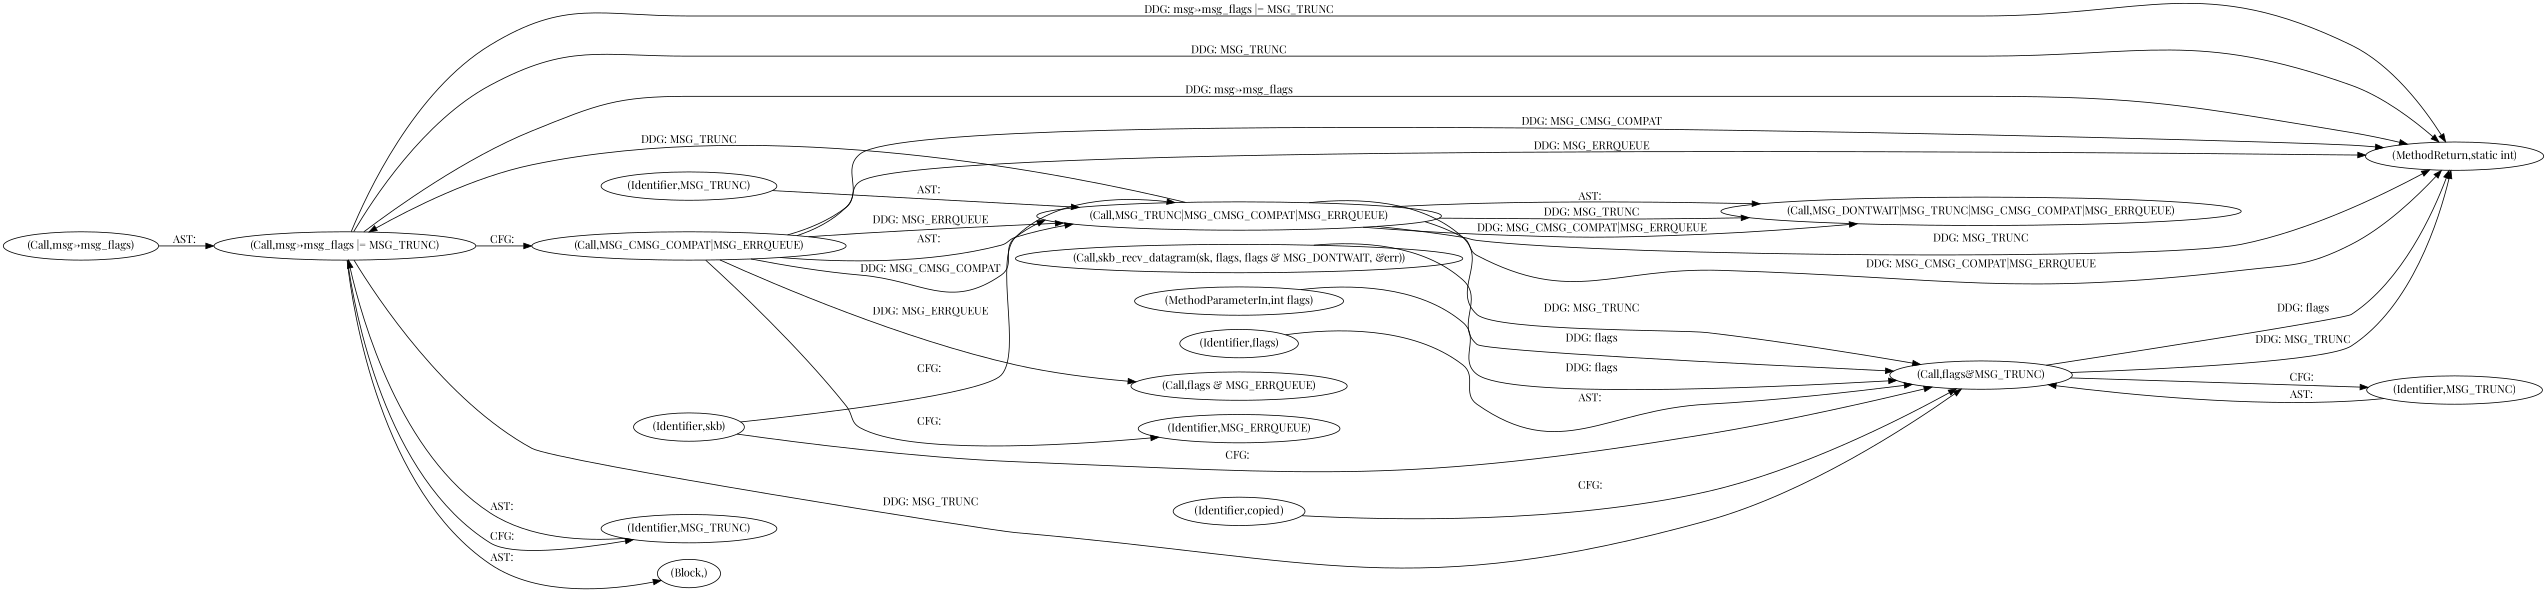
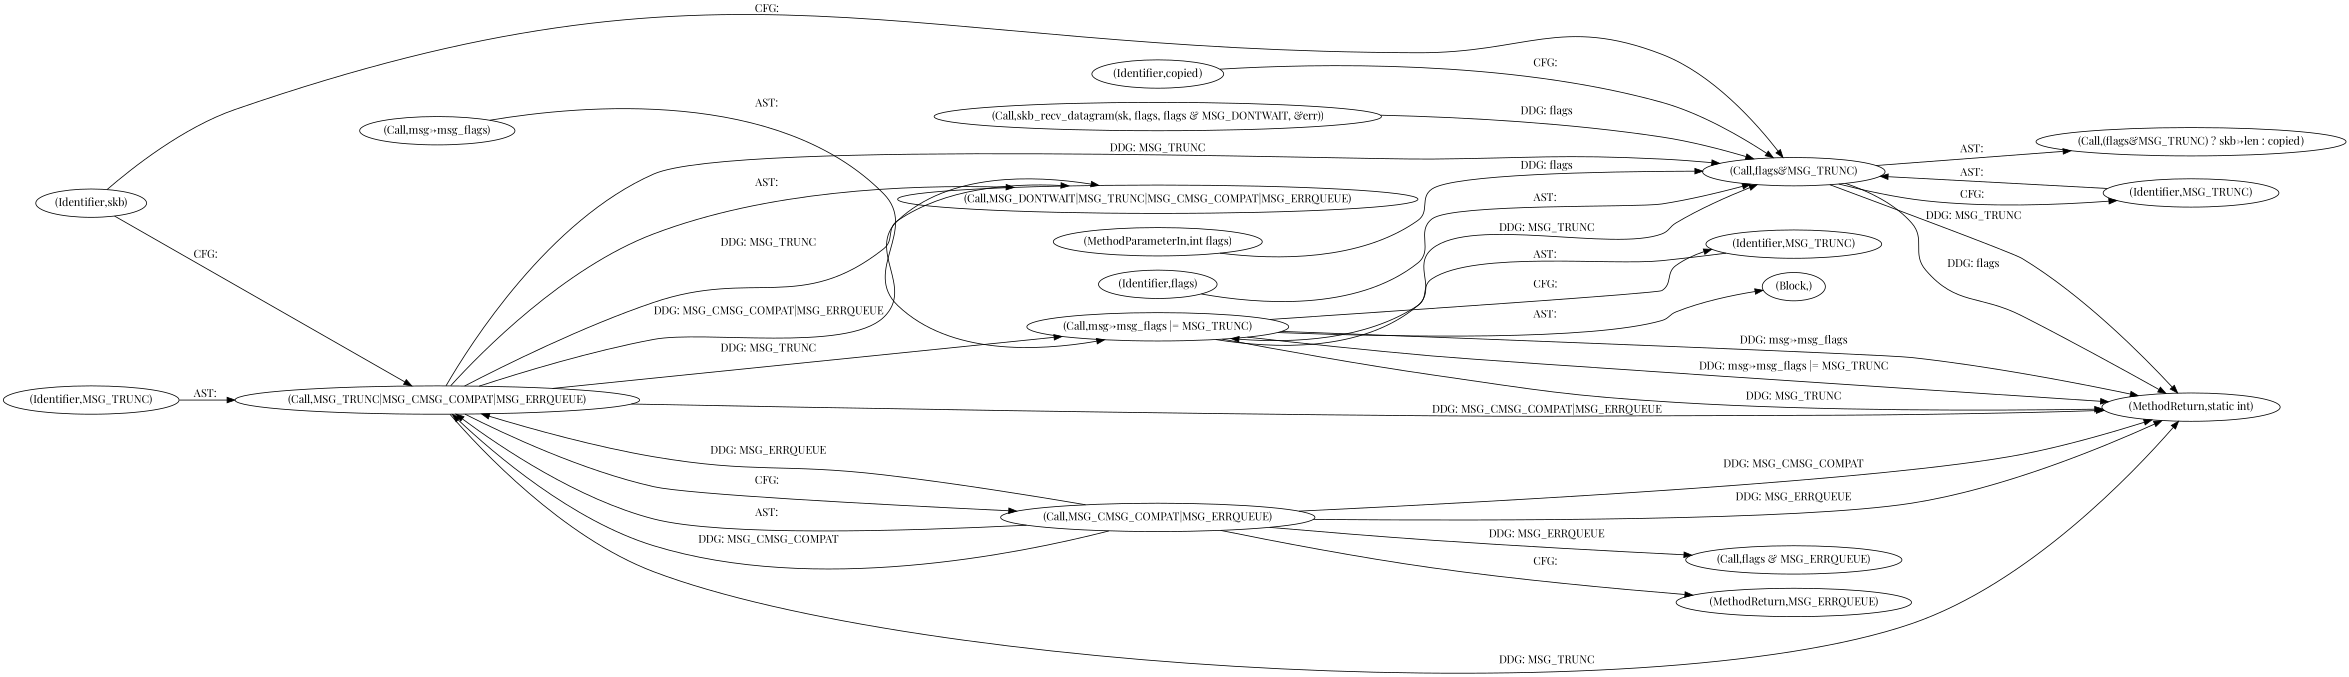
node "(Call,(flags&MSG_TRUNC) ? skb->len : copied)": added
edge "(Call,msg->msg_flags |= MSG_TRUNC)" -> "(Call,MSG_CMSG_COMPAT|MSG_ERRQUEUE)": now "(Call,MSG_TRUNC|MSG_CMSG_COMPAT|MSG_ERRQUEUE)" -> "(Call,MSG_CMSG_COMPAT|MSG_ERRQUEUE)"
node "(Identifier,MSG_ERRQUEUE)": label "(Identifier,MSG_ERRQUEUE)" -> "(MethodReturn,MSG_ERRQUEUE)"
